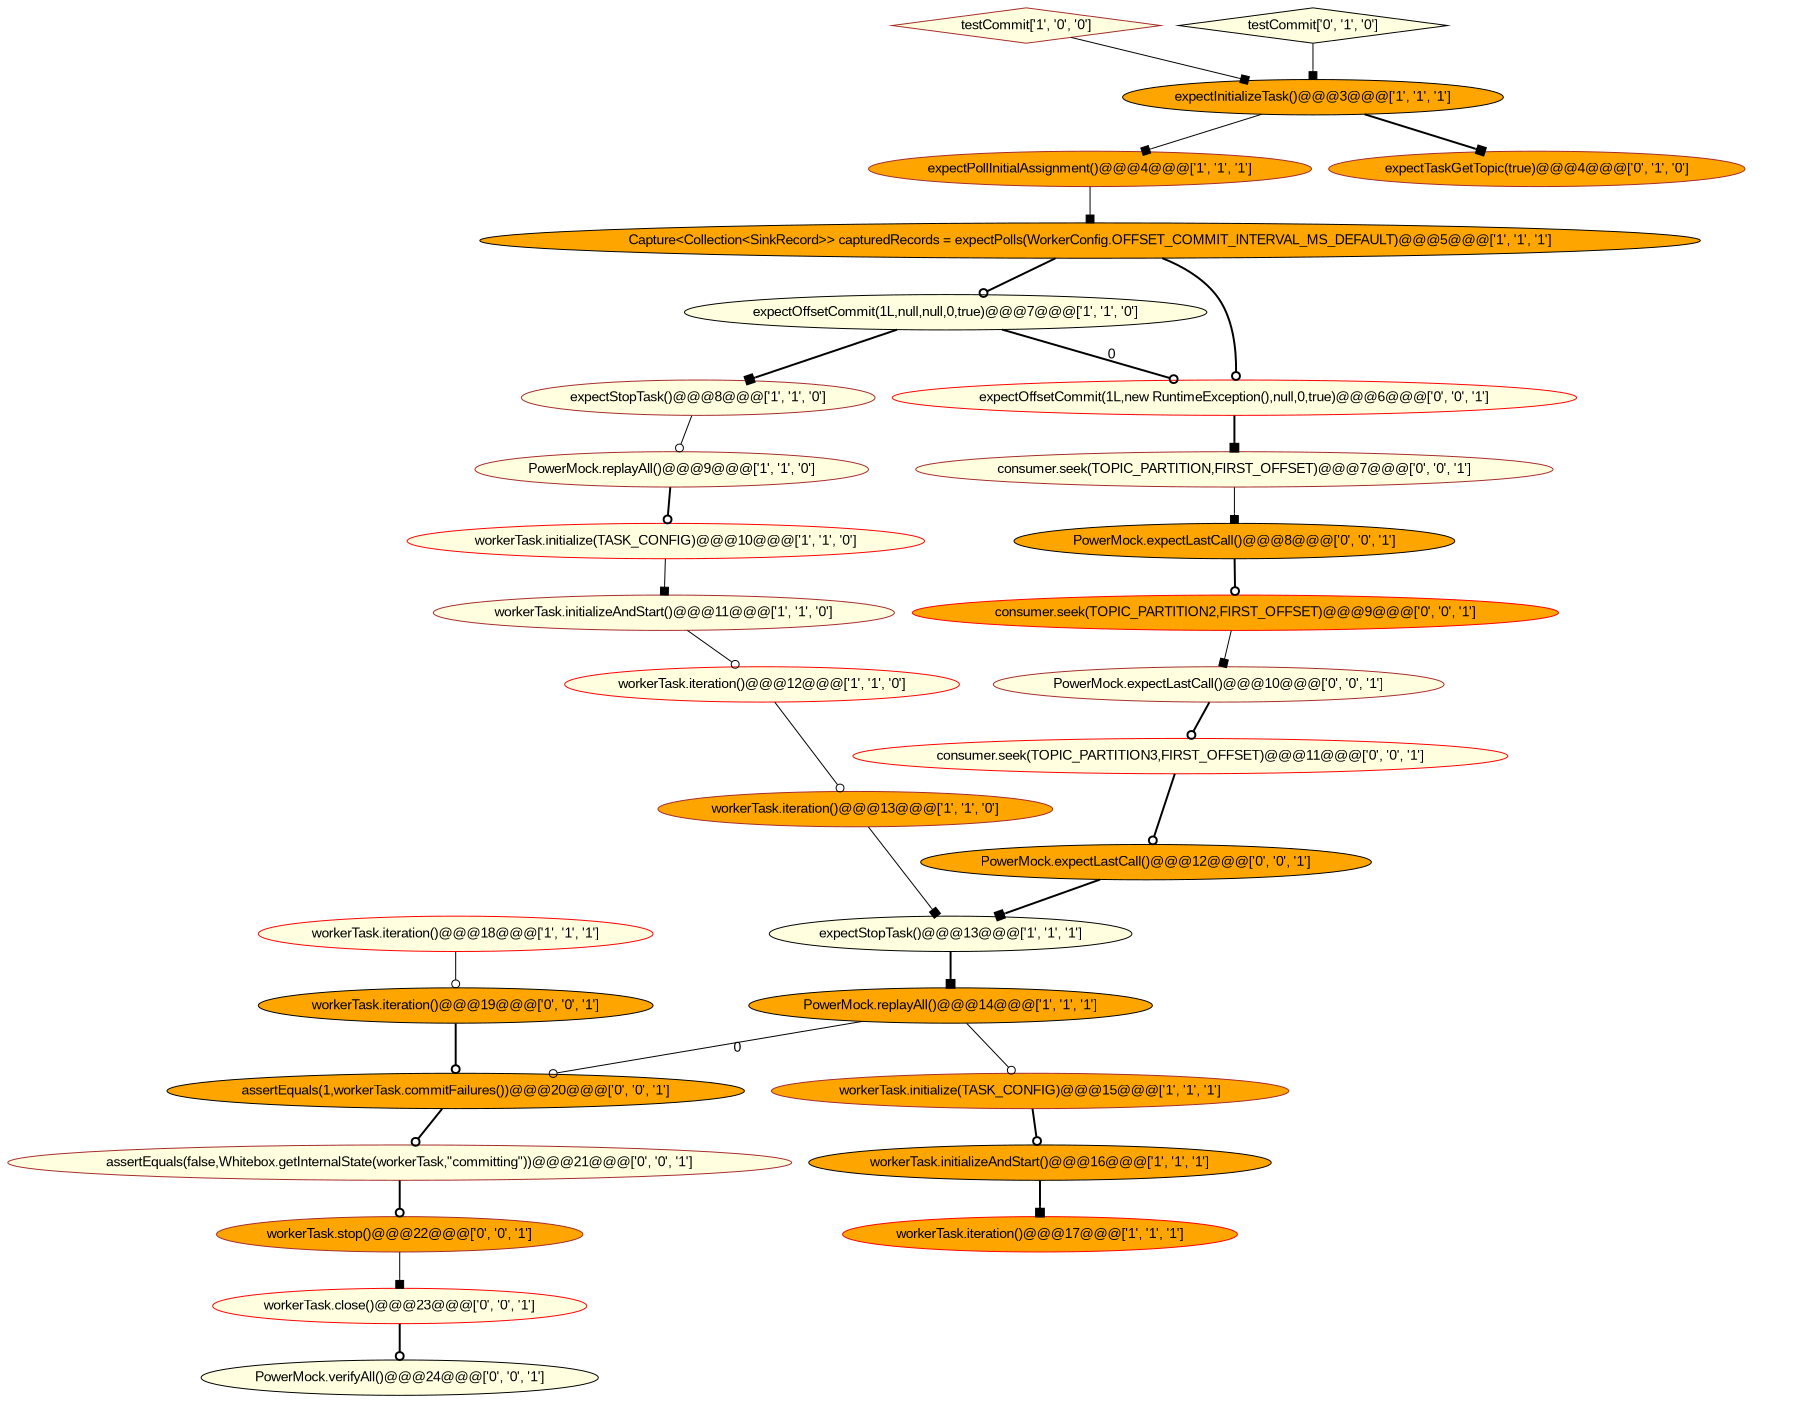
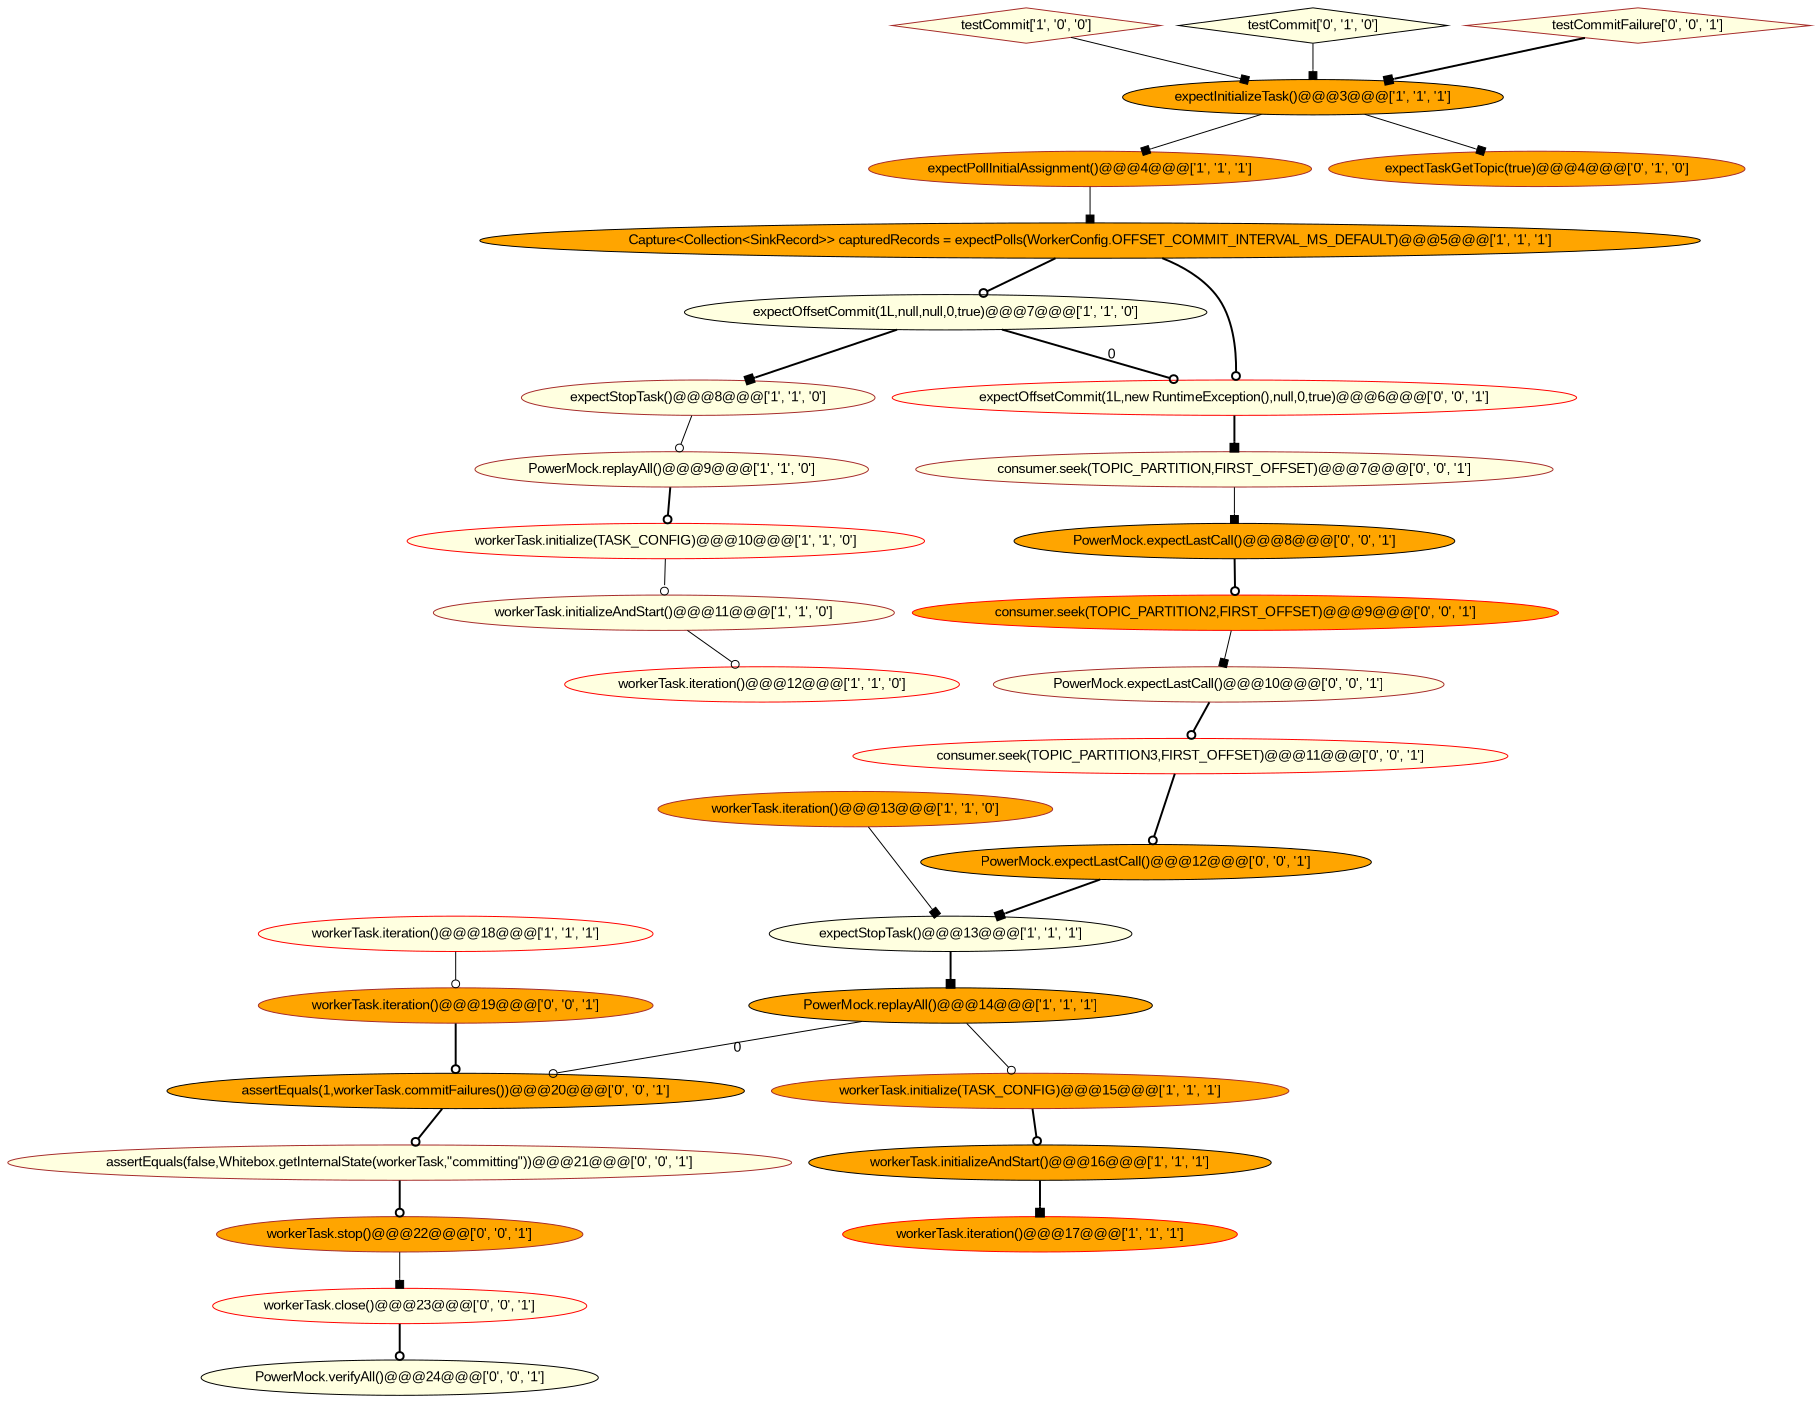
node "testCommitFailure['0', '0', '1']": added
edge "expectInitializeTask()@@@3@@@['1', '1', '1']" -> "expectTaskGetTopic(true)@@@4@@@['0', '1', '0']": style bold -> solid
edge "workerTask.initialize(TASK_CONFIG)@@@10@@@['1', '1', '0']" -> "workerTask.initializeAndStart()@@@11@@@['1', '1', '0']": arrowhead box -> odot
edge "workerTask.iteration()@@@12@@@['1', '1', '0']" -> "workerTask.iteration()@@@13@@@['1', '1', '0']": removed
node "workerTask.iteration()@@@19@@@['0', '0', '1']": color black -> brown
